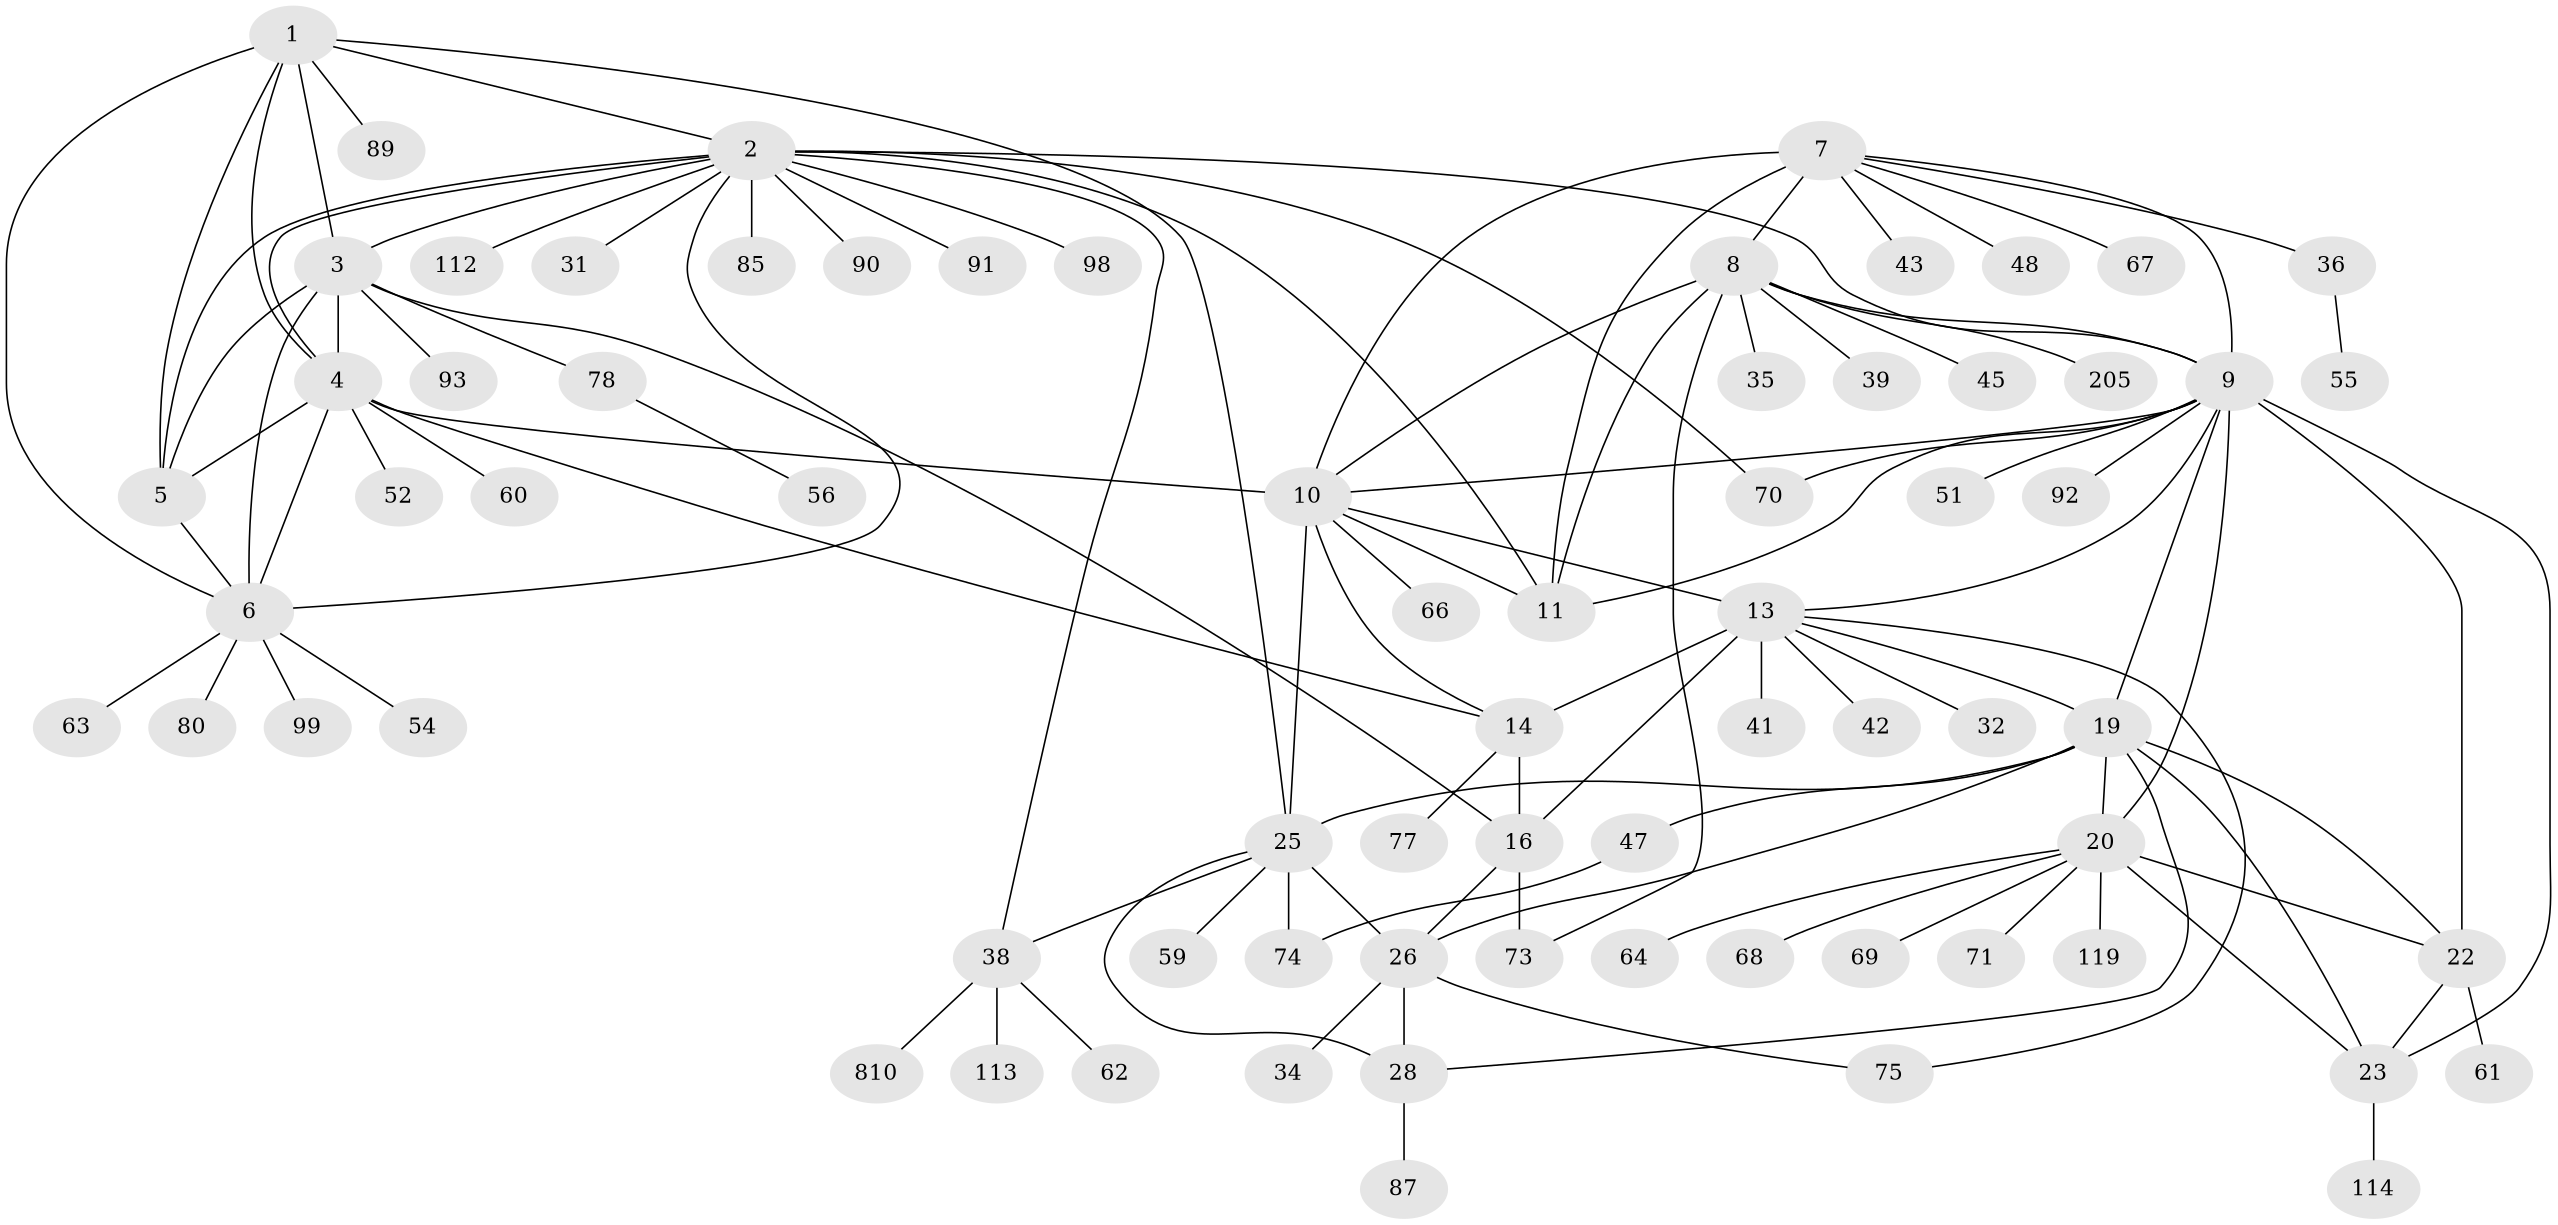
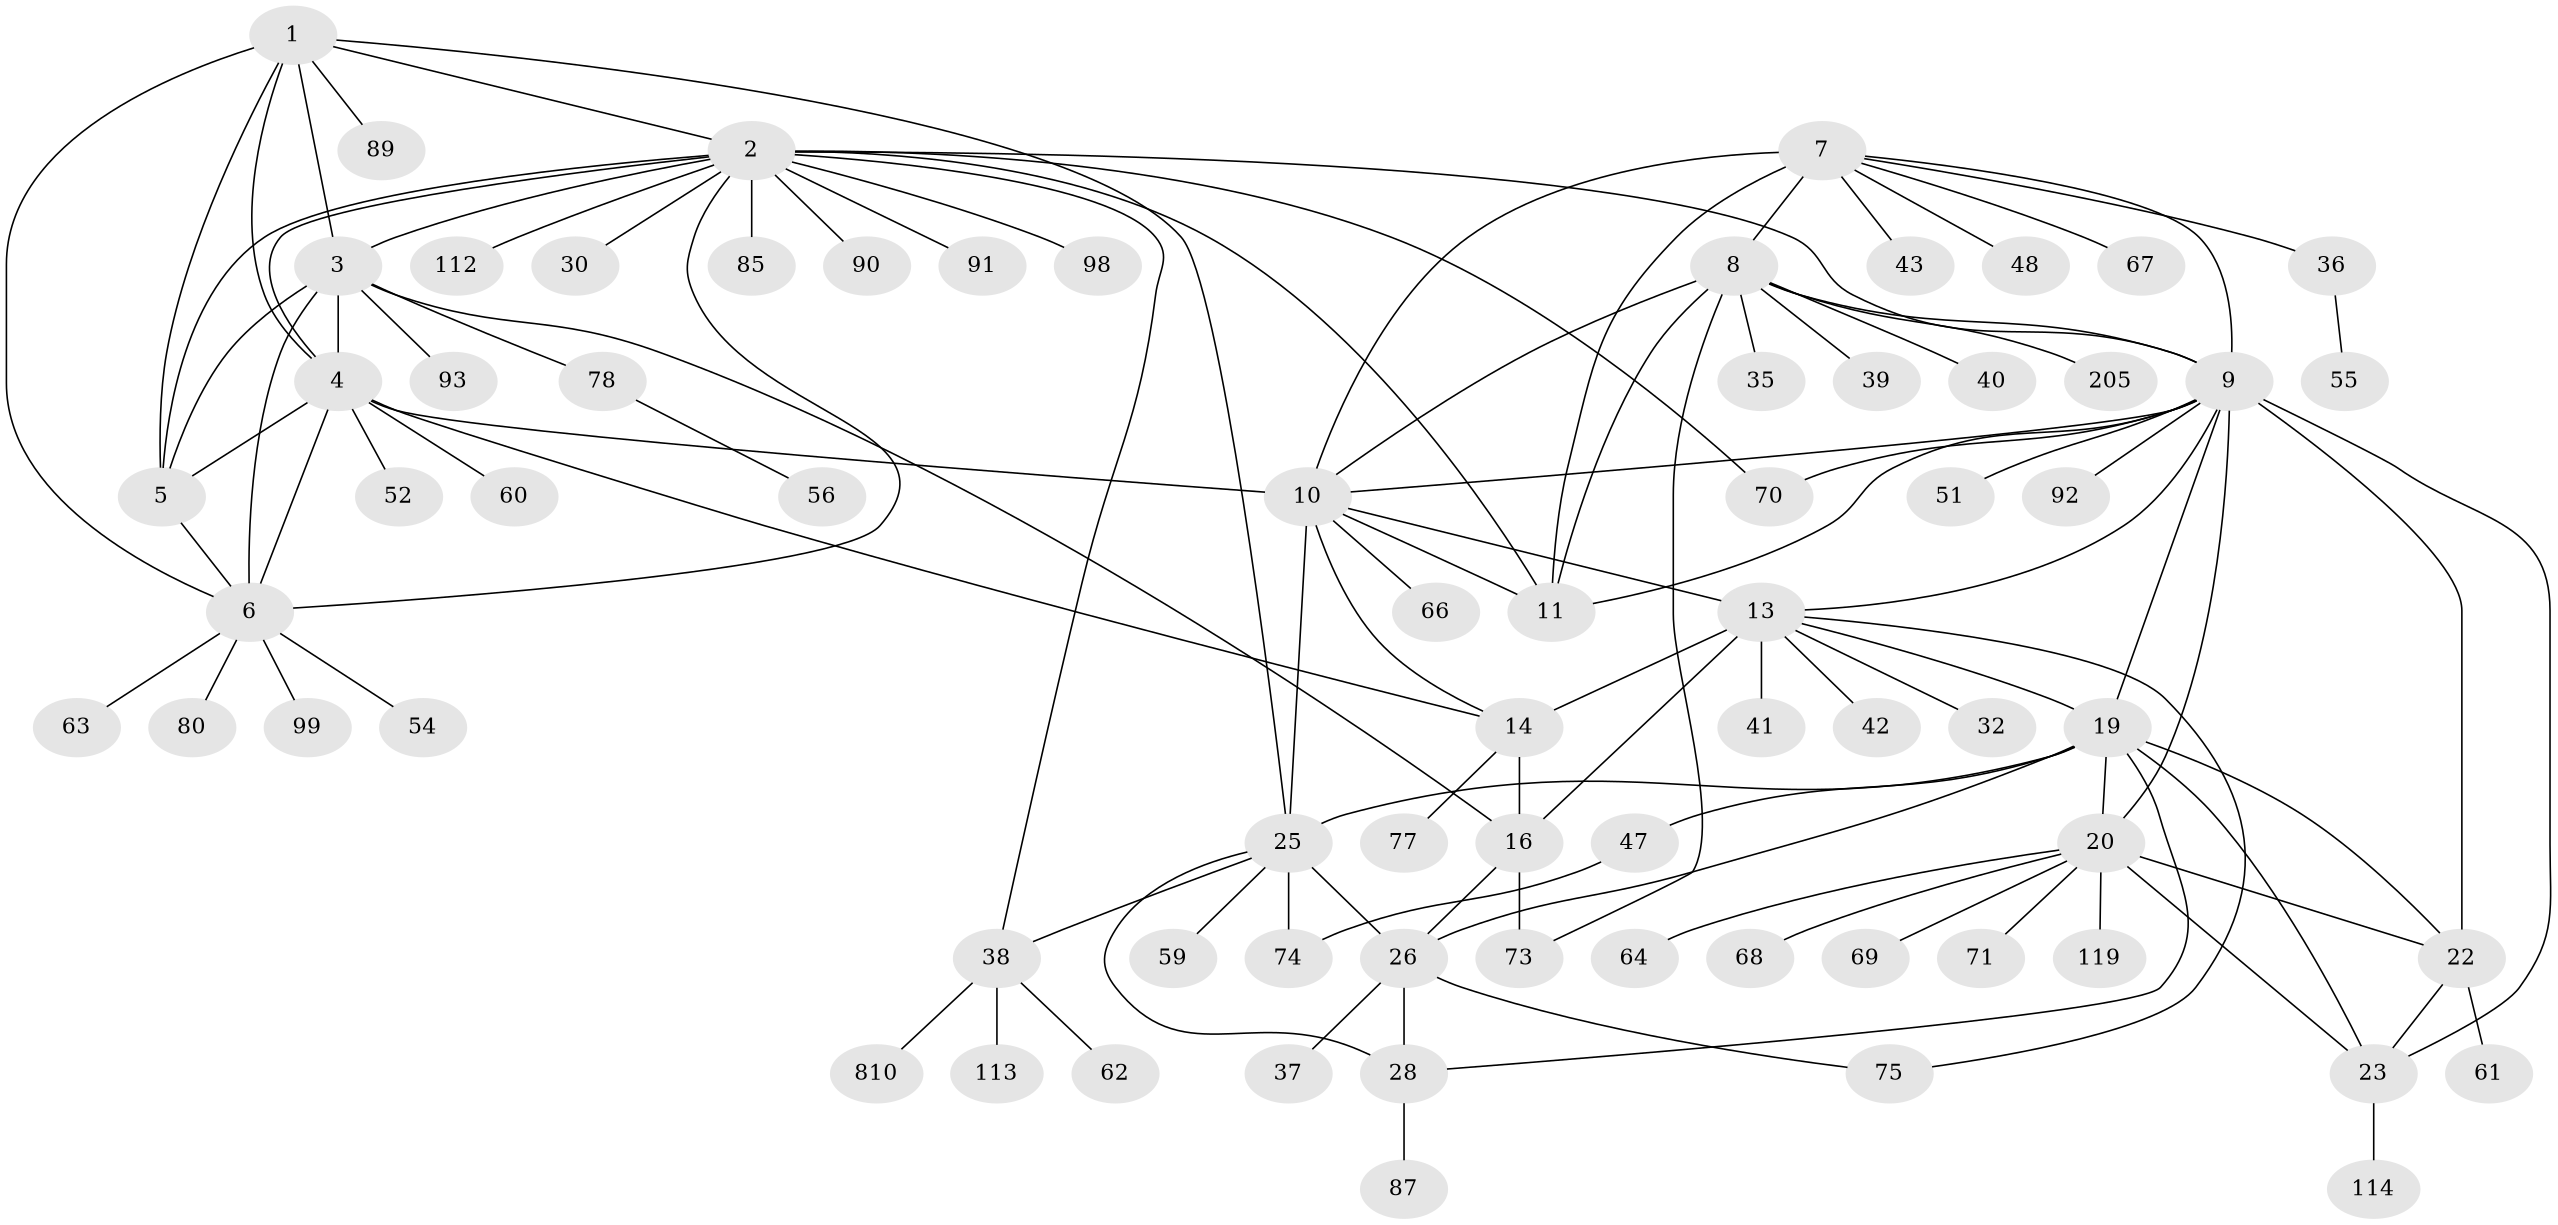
node "31": label "31" -> "30"
node "45": label "45" -> "40"
node "34": label "34" -> "37"
